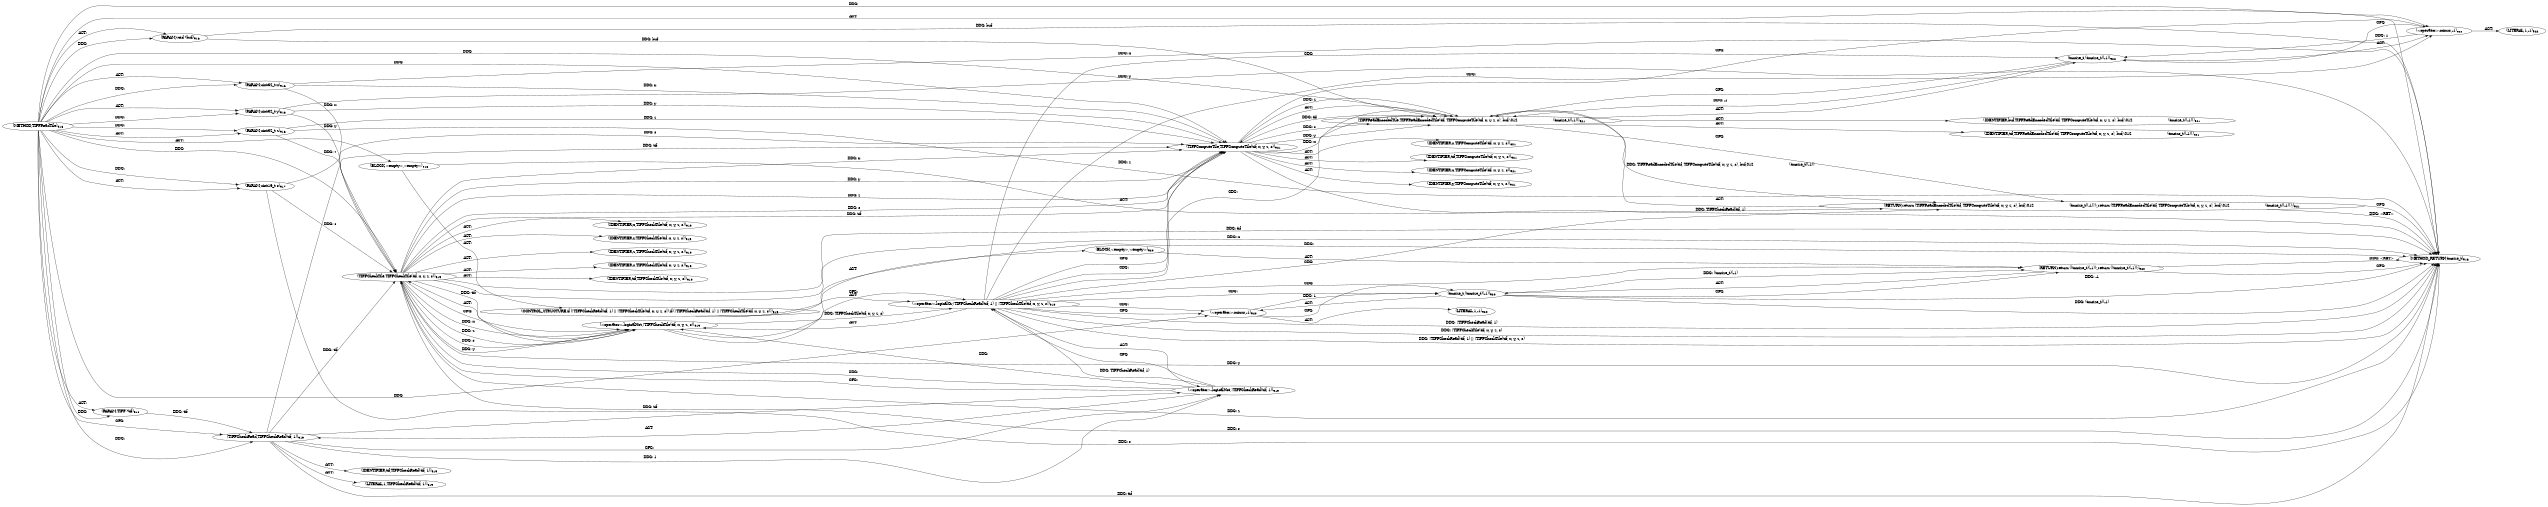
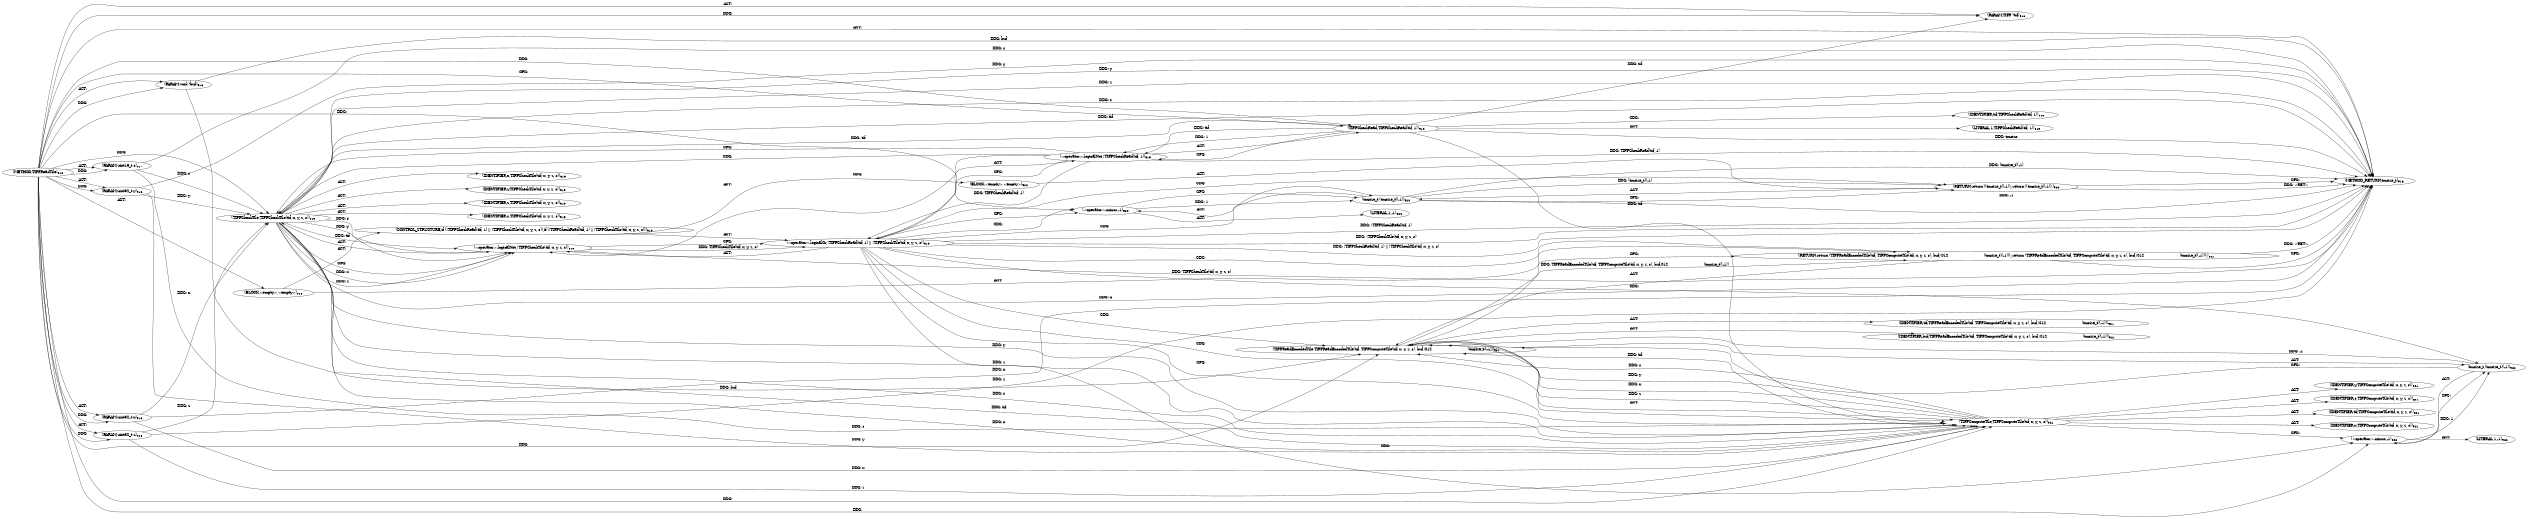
edge "(TIFFComputeTile,TIFFComputeTile(tif, x, y, z, s))" -> "(METHOD_RETURN,tmsize_t)": now "(<operator>.logicalNot,!TIFFCheckRead(tif, 1))" -> "(METHOD_RETURN,tmsize_t)"
edge "(<operator>.logicalNot,!TIFFCheckTile(tif, x, y, z, s))" -> "(METHOD_RETURN,tmsize_t)": label "DDG: " -> "DDG: TIFFCheckTile(tif, x, y, z, s)"
node "(IDENTIFIER,tif,TIFFCheckTile(tif, x, y, z, s))": removed
edge "(PARAM,TIFF *tif)" -> "(TIFFCheckRead,TIFFCheckRead(tif, 1))": reversed
edge "(TIFFCheckRead,TIFFCheckRead(tif, 1))" -> "(IDENTIFIER,tif,TIFFCheckRead(tif, 1))": label "AST: " -> "CDG: "
edge "(TIFFCheckRead,TIFFCheckRead(tif, 1))" -> "(METHOD_RETURN,tmsize_t)": label "DDG: tif" -> "DDG: tmsize"
